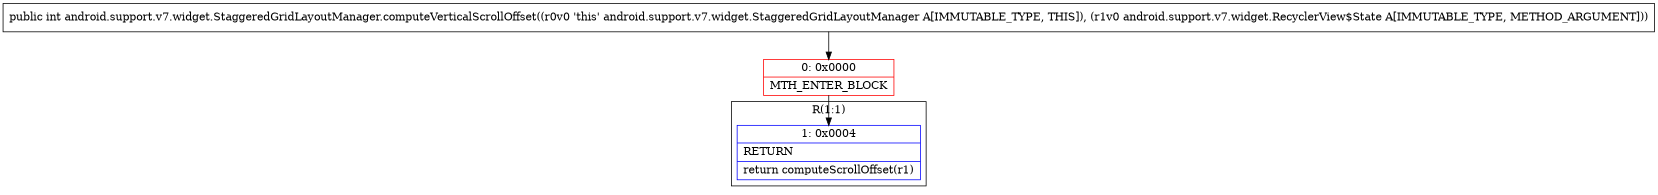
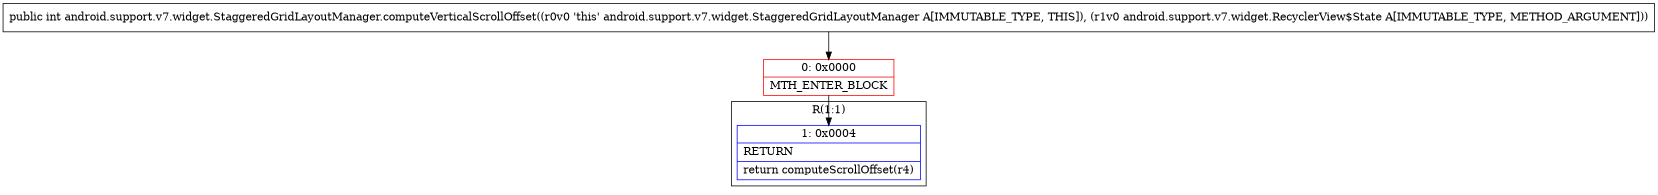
node "1: 0x0004": text "return computeScrollOffset(r1)" -> "return computeScrollOffset(r4)"
